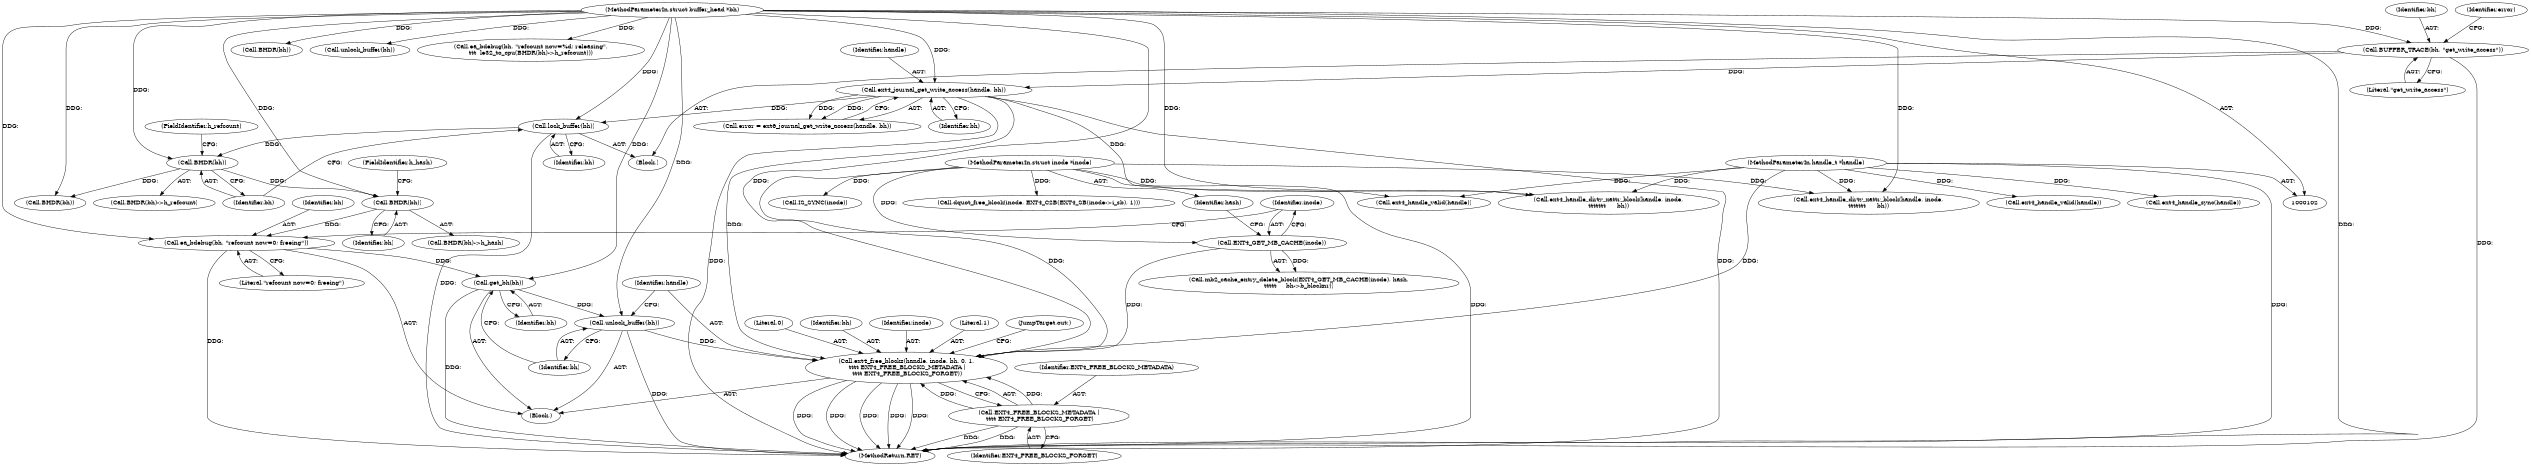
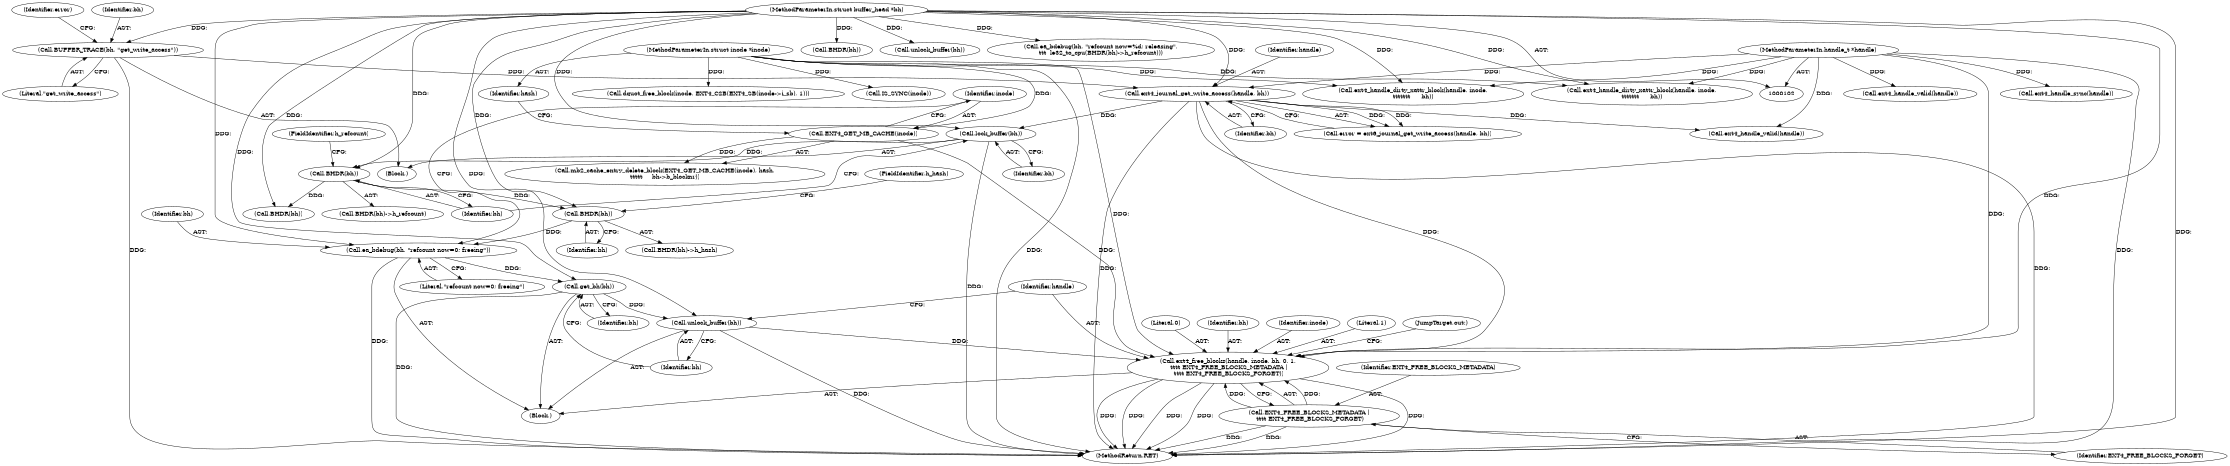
edge "(MethodParameterIn,handle_t *handle)" -> "(Call,ext4_journal_get_write_access(handle, bh))": added, label "DDG:"
